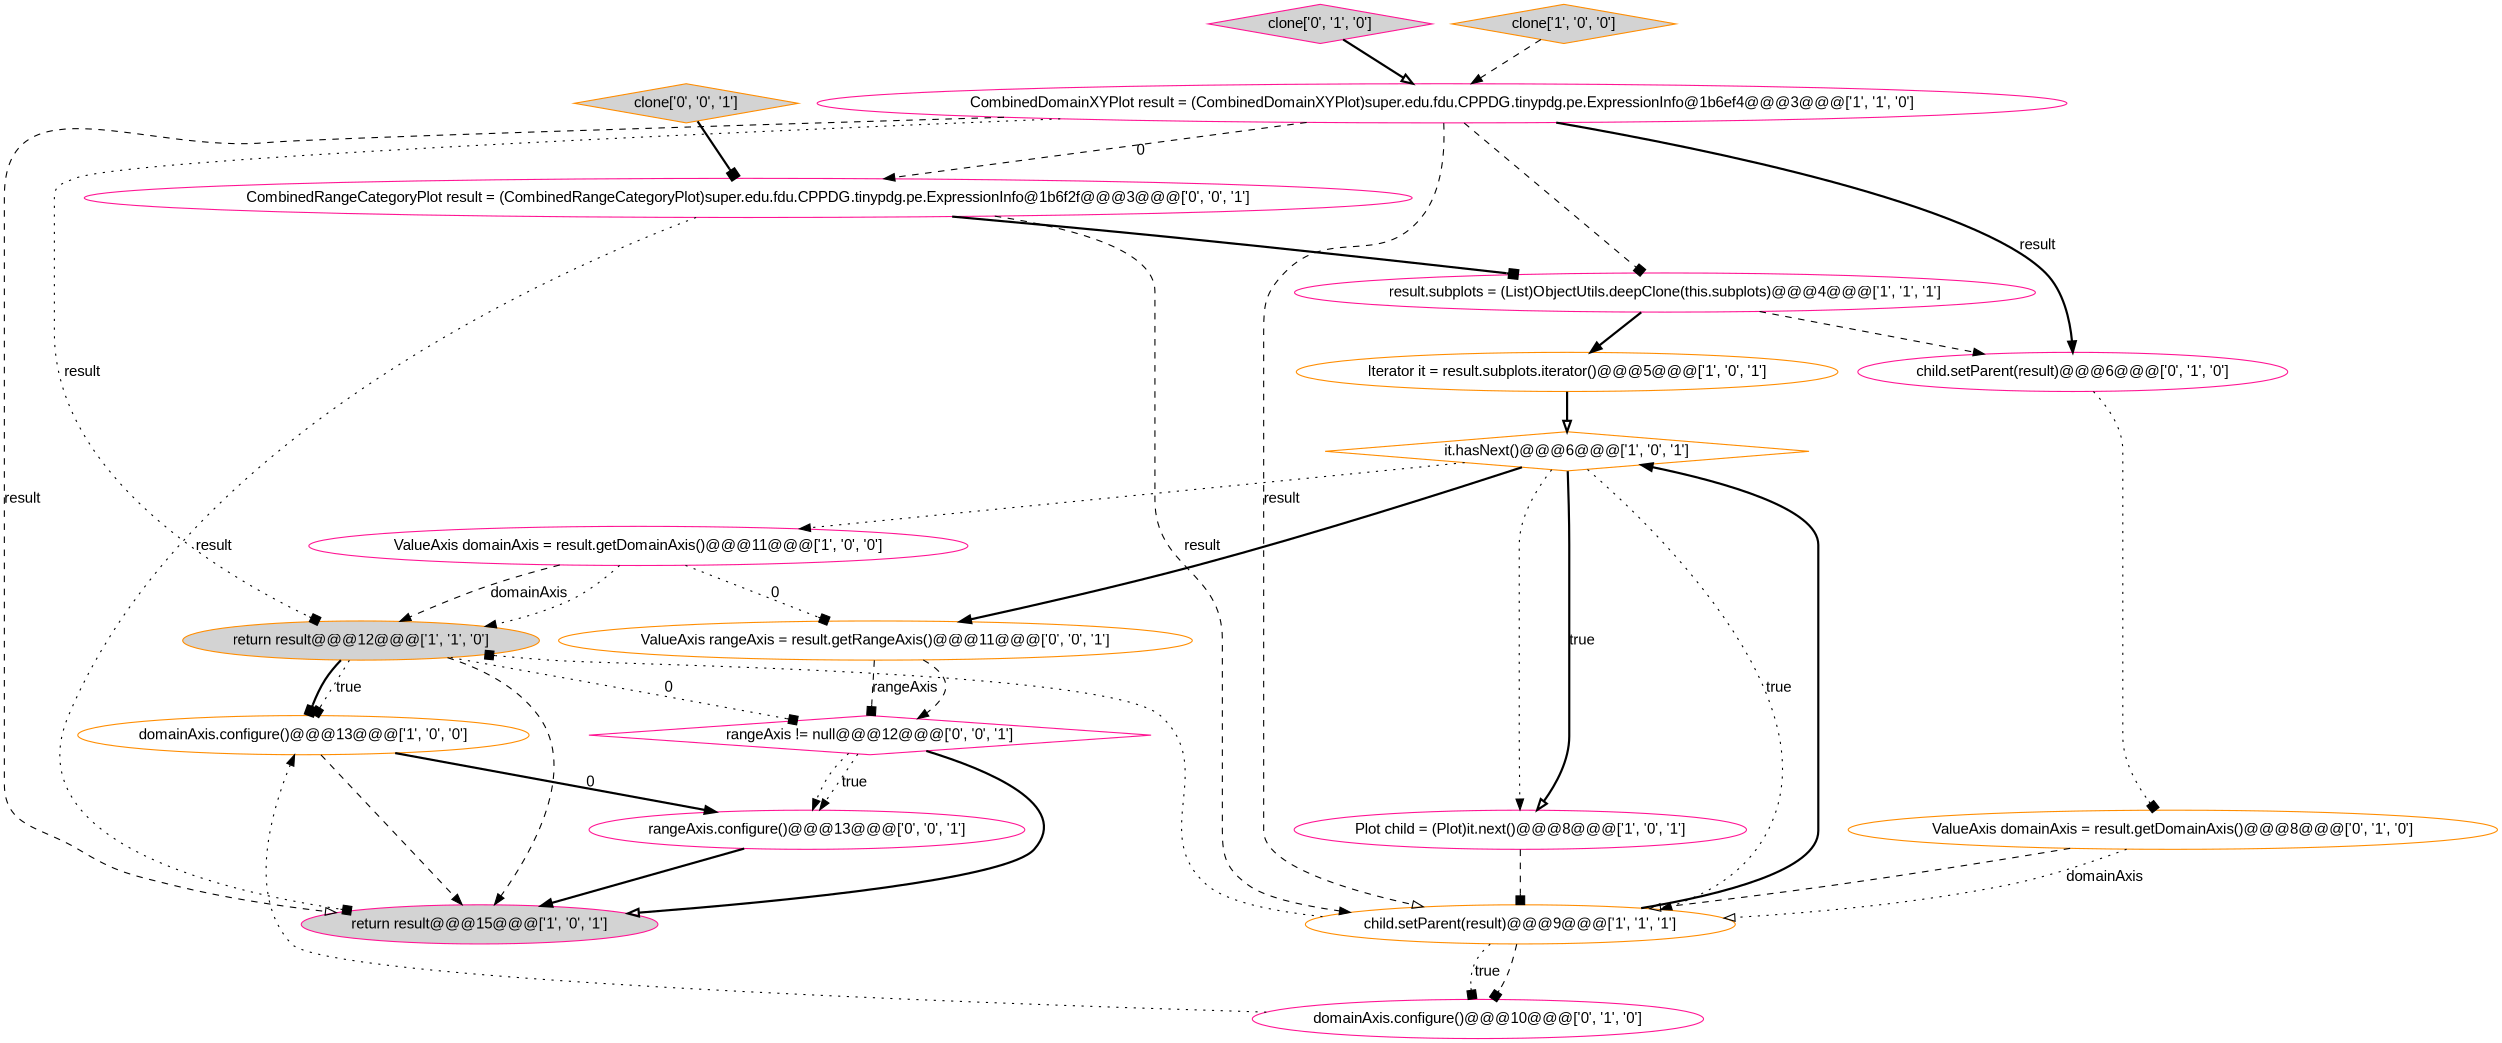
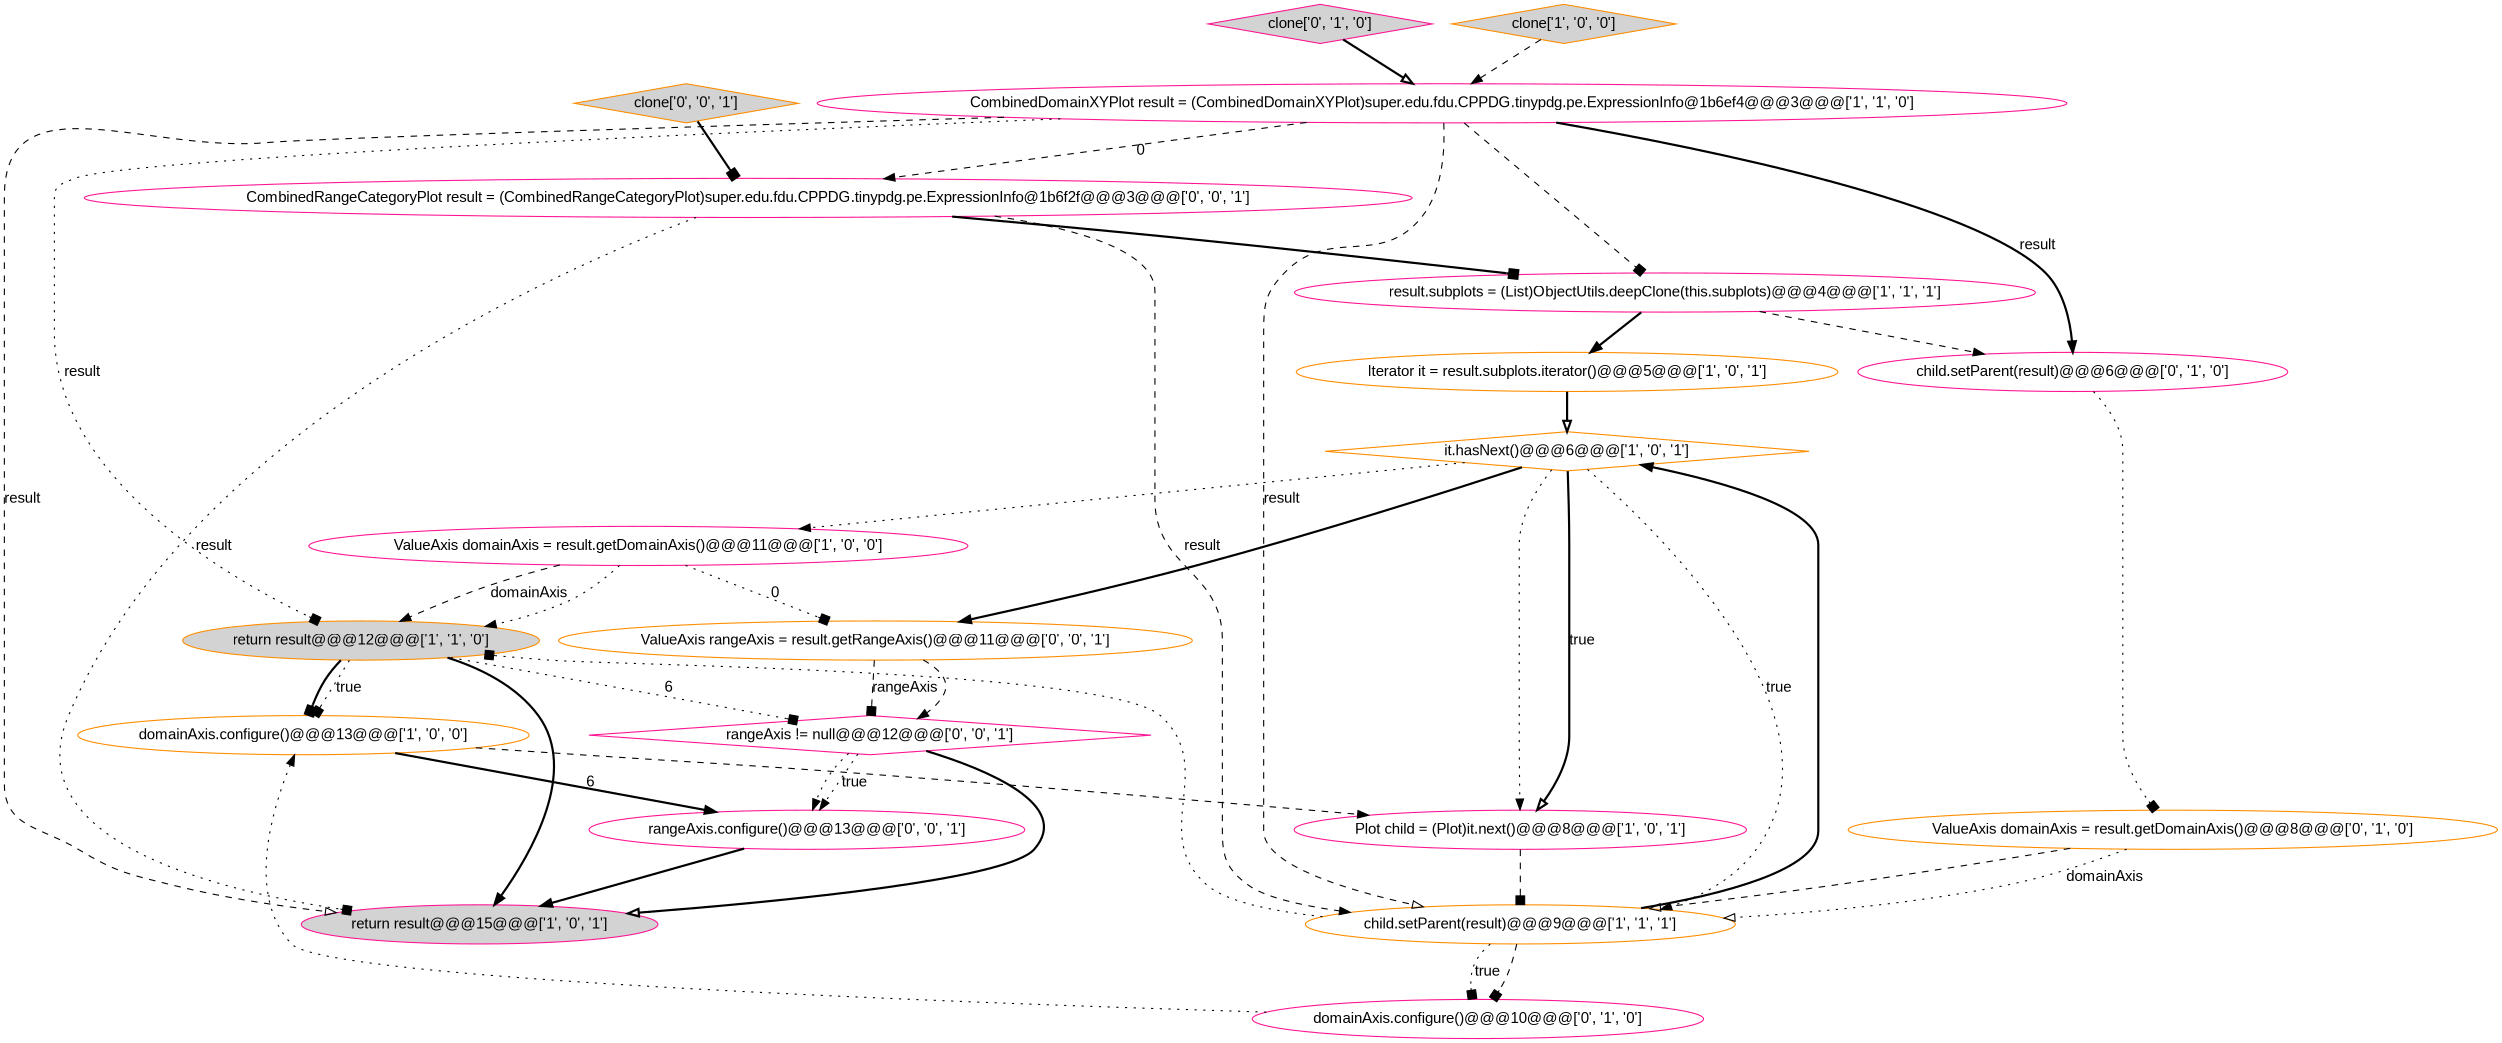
edge "return result@@@12@@@['1', '1', '0']" -> "rangeAxis != null@@@12@@@['0', '0', '1']": label "0" -> "6"
edge "return result@@@12@@@['1', '1', '0']" -> "return result@@@15@@@['1', '0', '1']": style dashed -> bold
edge "domainAxis.configure()@@@13@@@['1', '0', '0']" -> "rangeAxis.configure()@@@13@@@['0', '0', '1']": label "0" -> "6"
edge "domainAxis.configure()@@@13@@@['1', '0', '0']" -> "return result@@@15@@@['1', '0', '1']": now "domainAxis.configure()@@@13@@@['1', '0', '0']" -> "Plot child = (Plot)it.next()@@@8@@@['1', '0', '1']"
